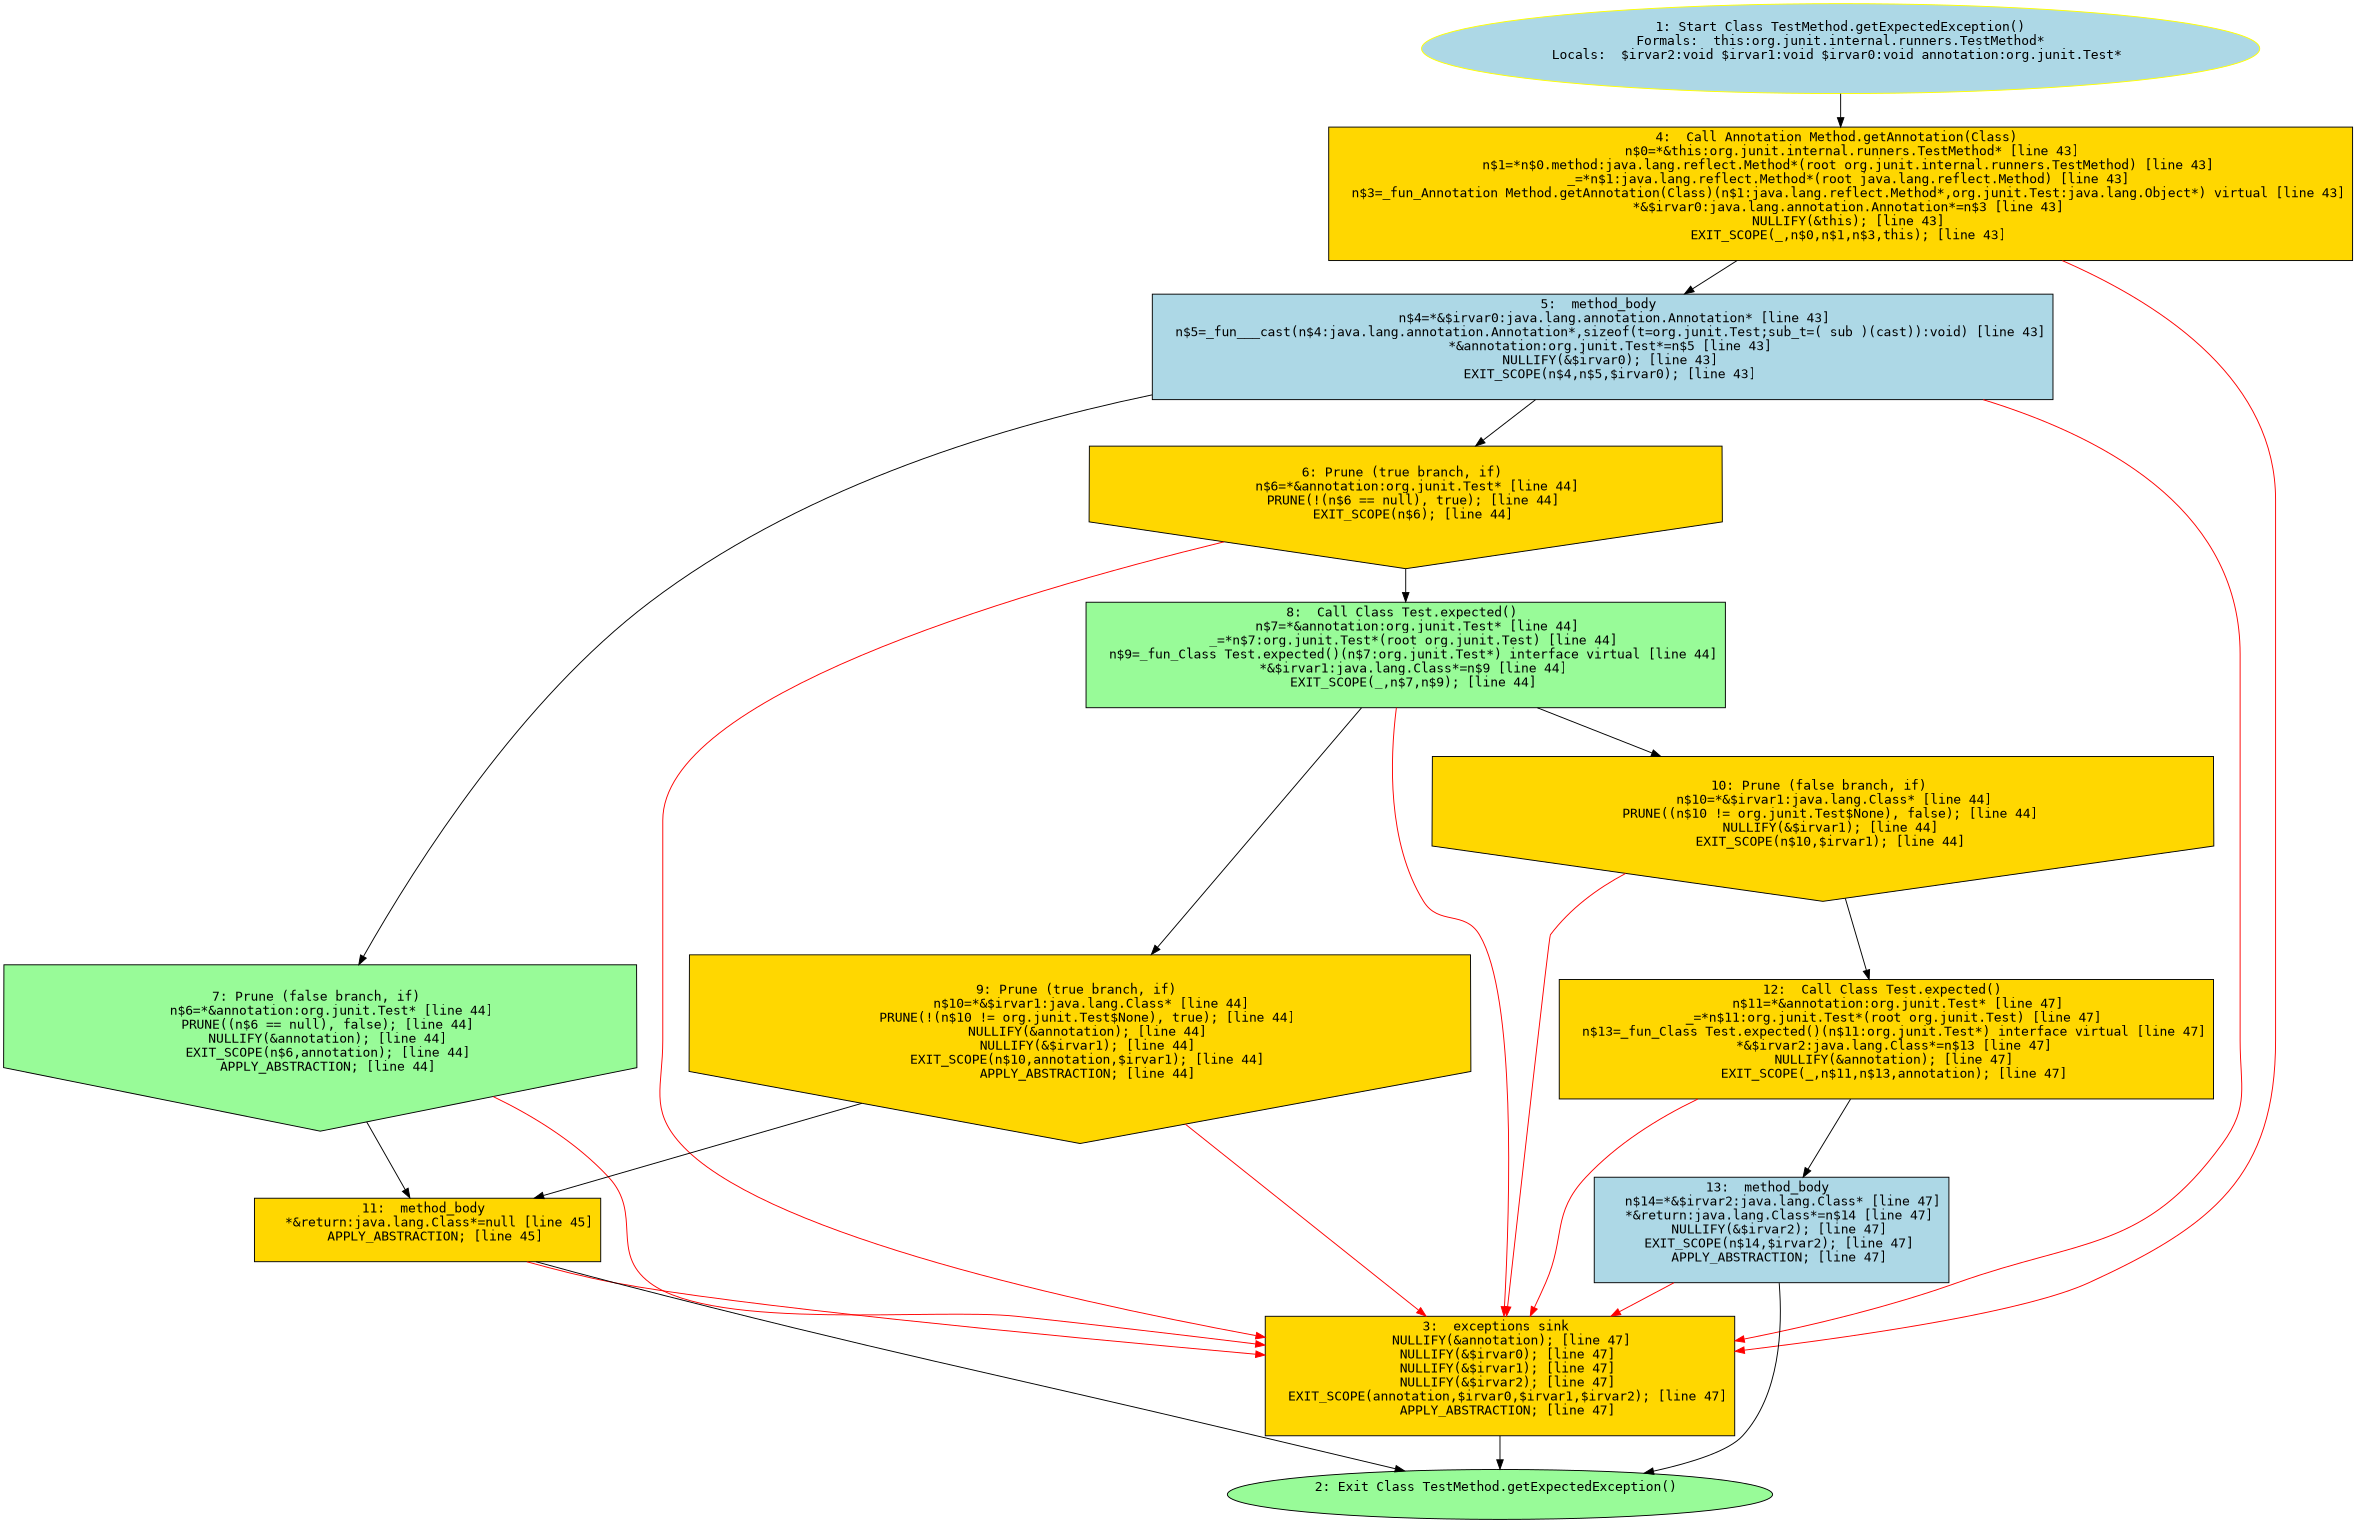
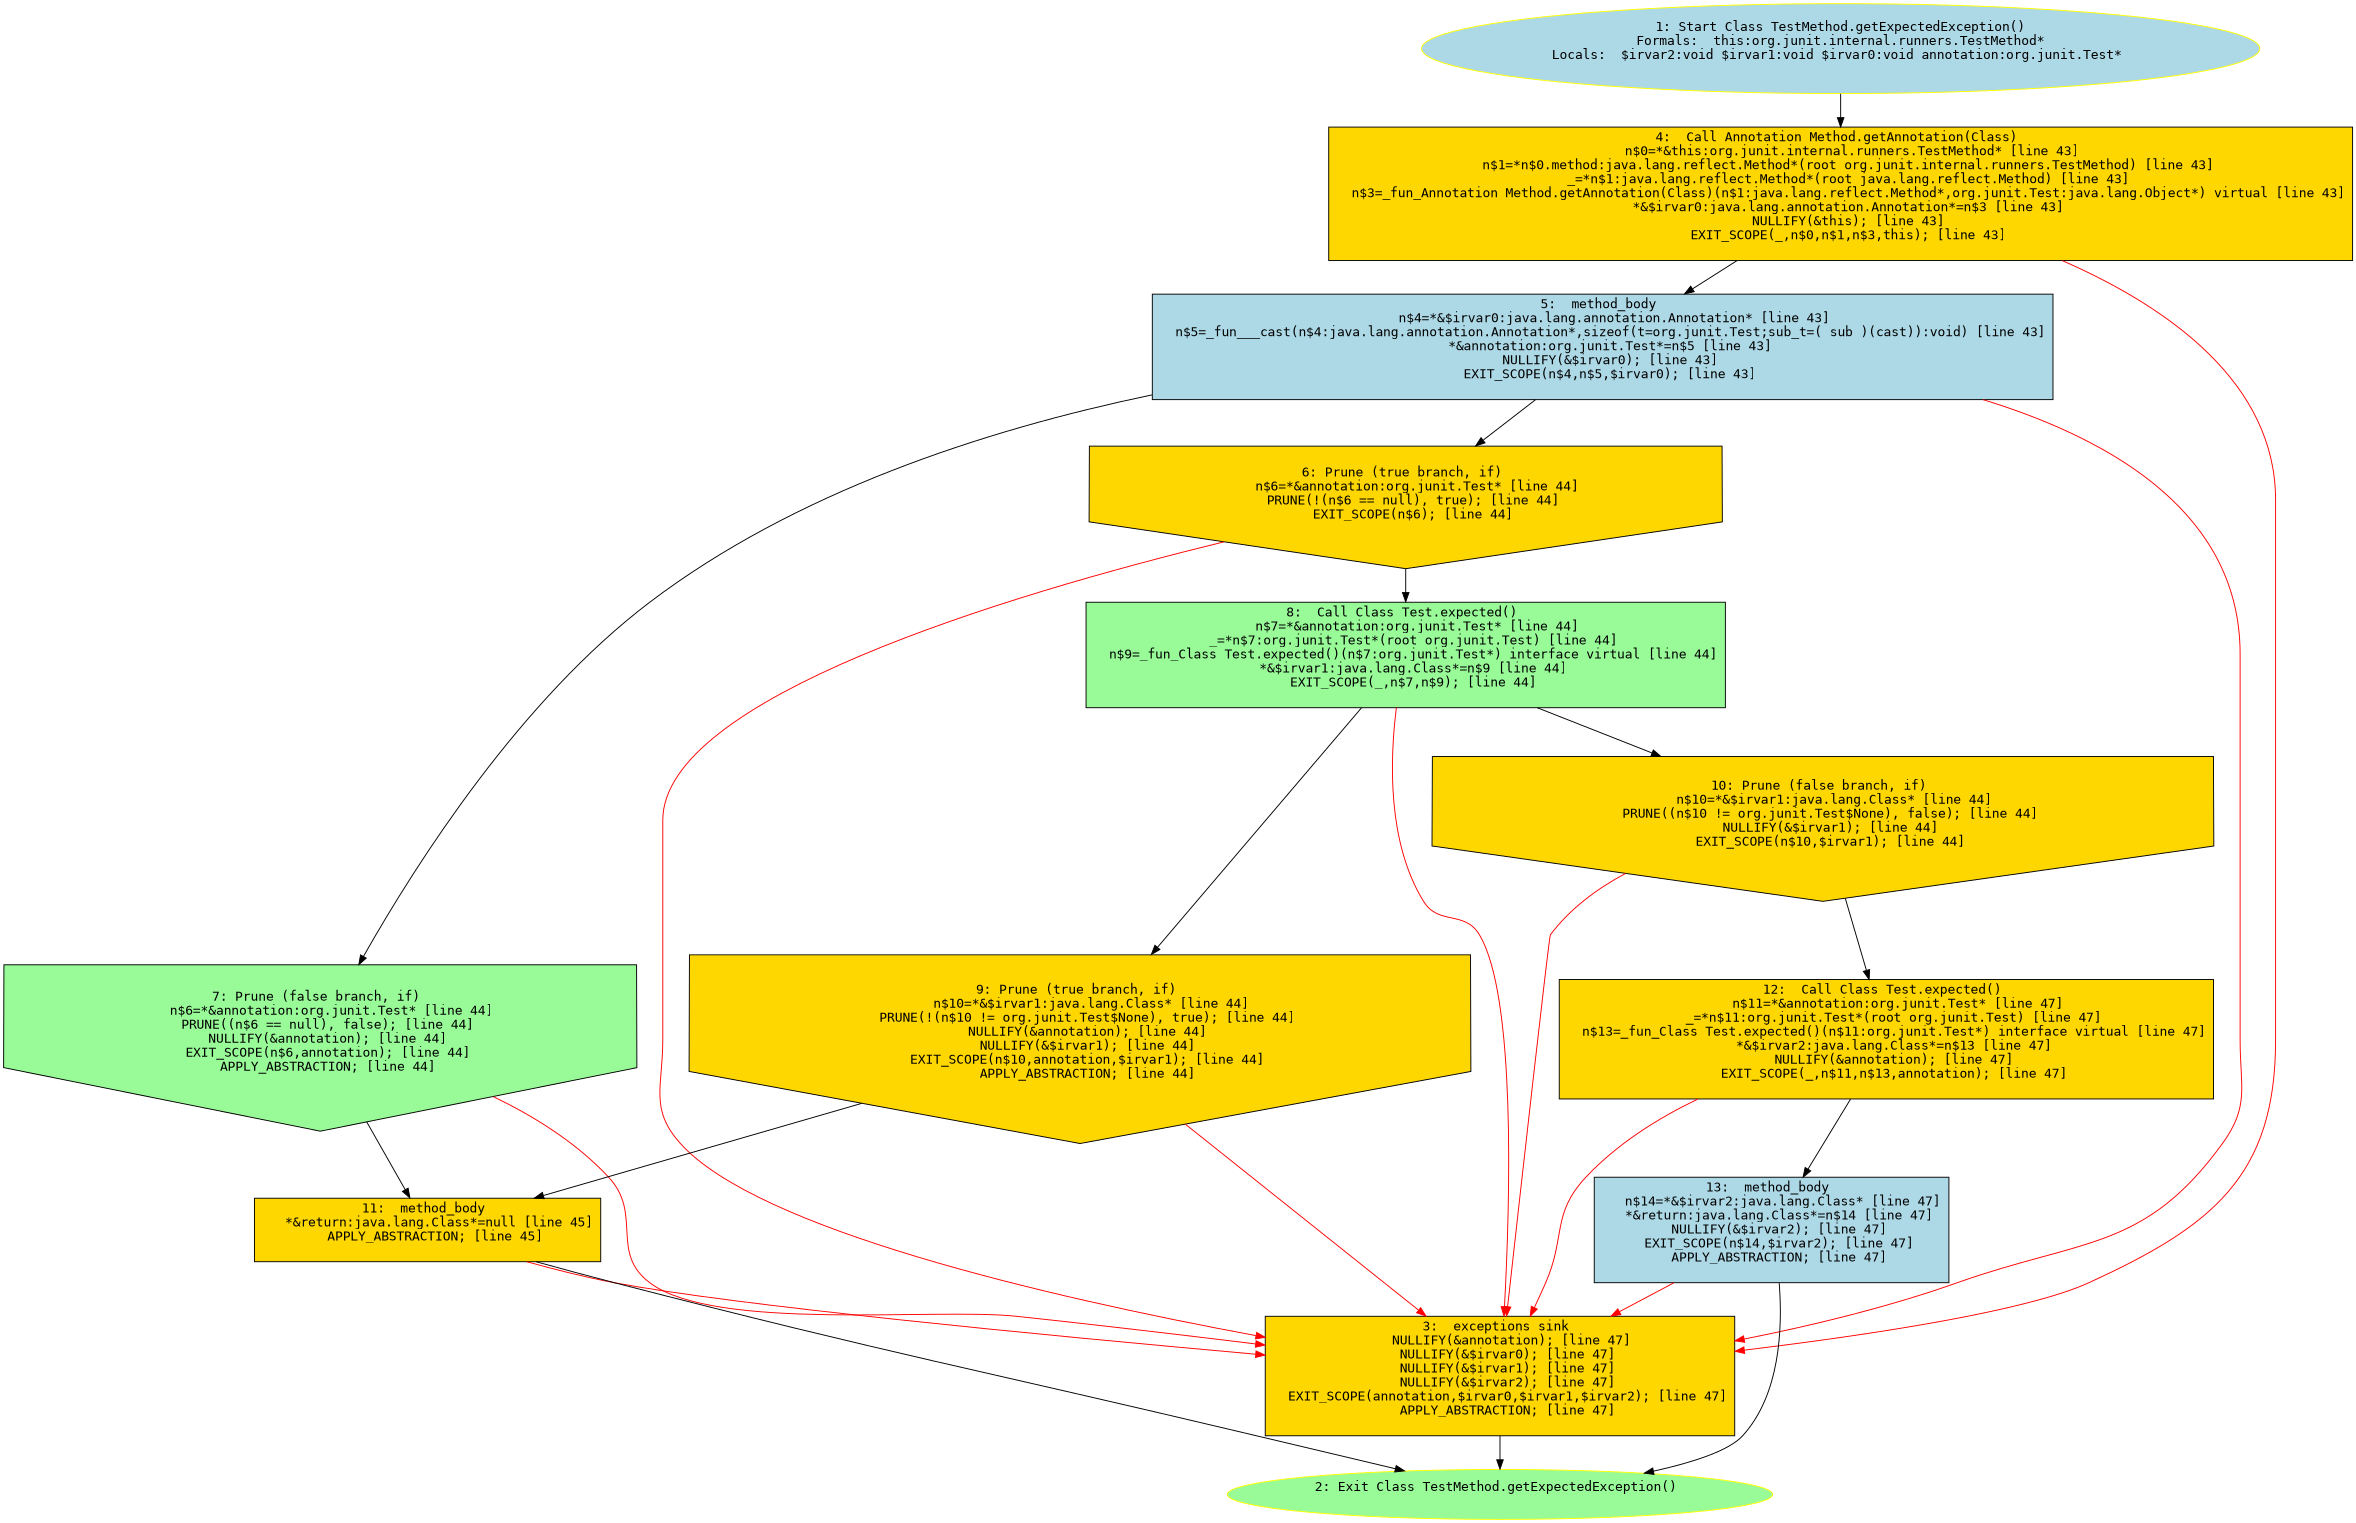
node "2: Exit Class TestMethod.getExpectedException()": color black -> yellow
